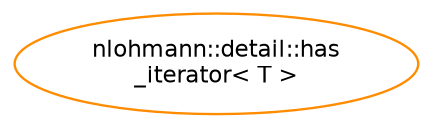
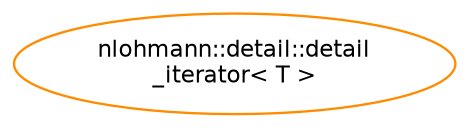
node "nlohmann::detail::has _iterator< T >": label "nlohmann::detail::has _iterator< T >" -> "nlohmann::detail::detail _iterator< T >"
